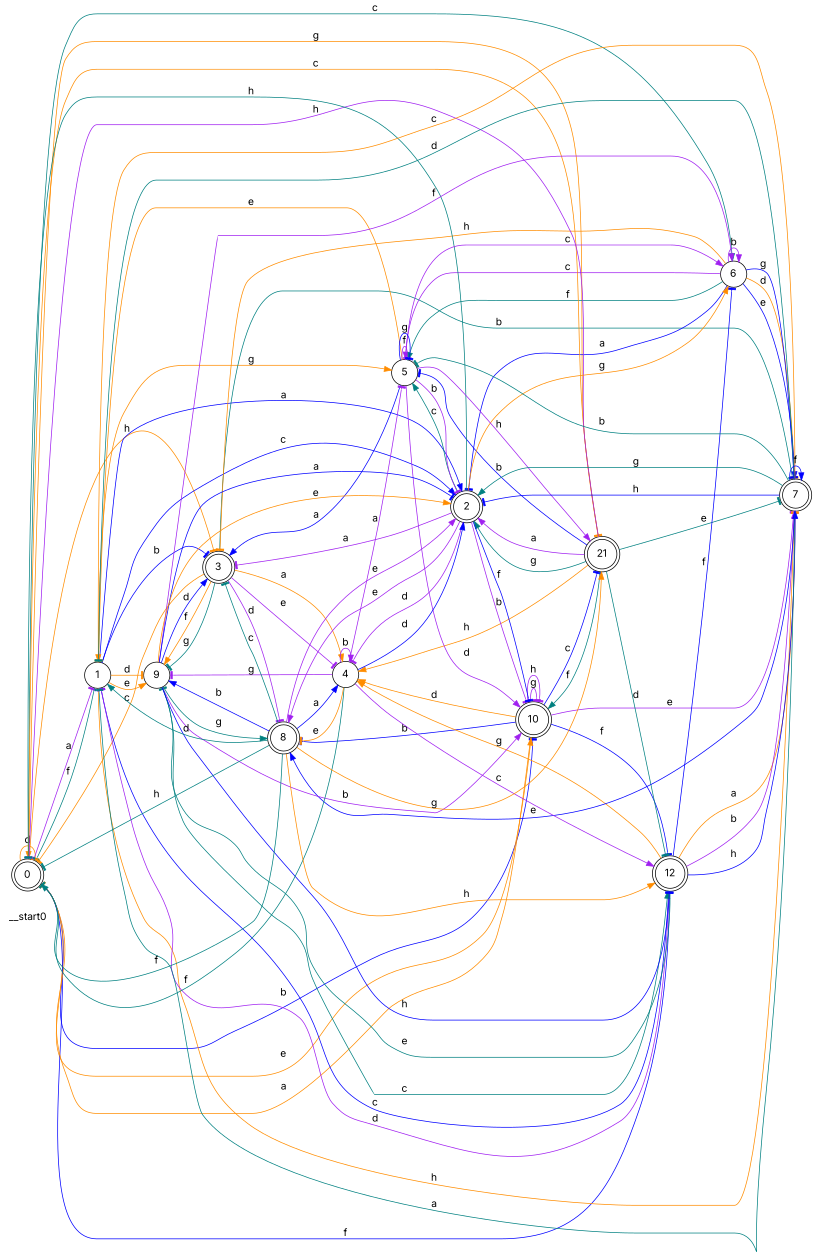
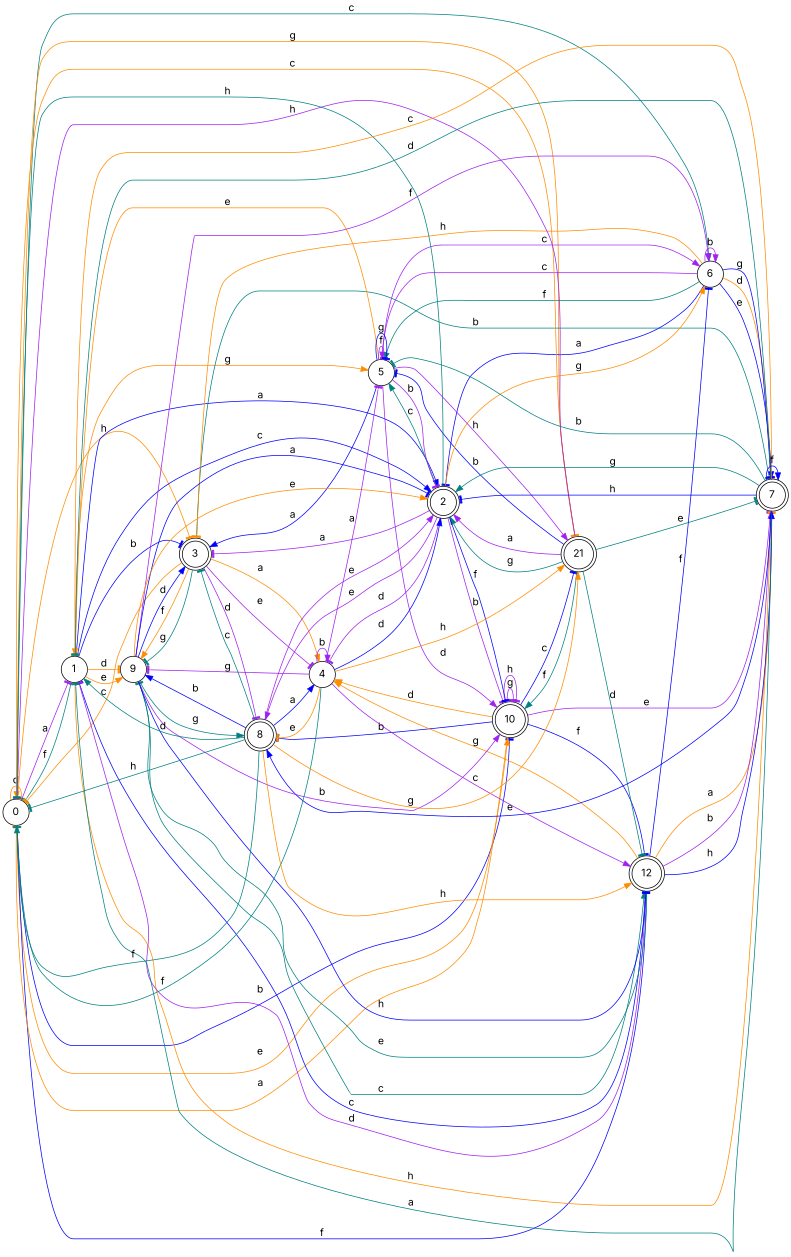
edge "21" -> "4": reversed
node "0": shape doublecircle -> circle
node "__start0": removed
